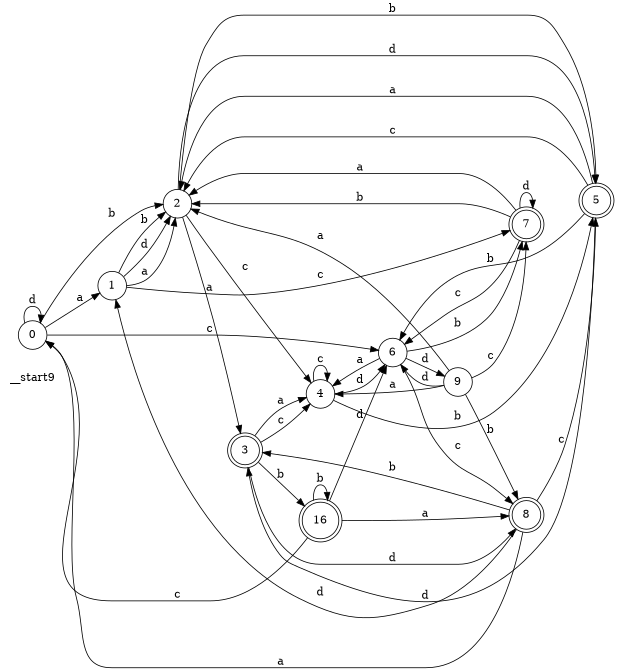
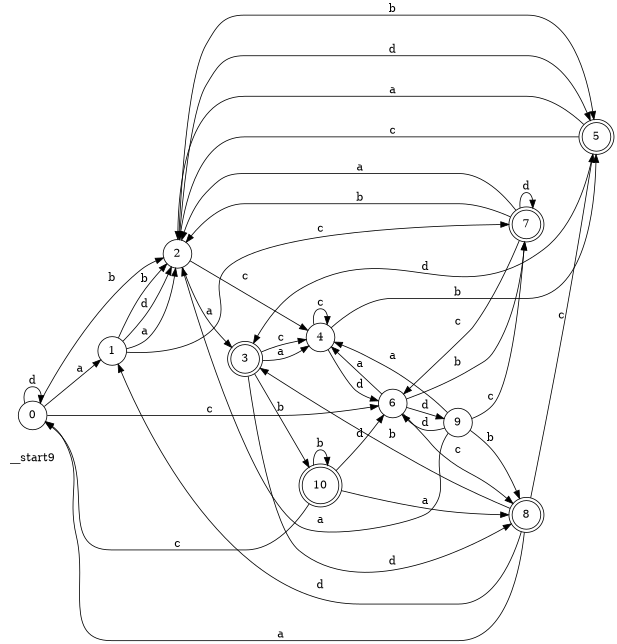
edge "5" -> "6": removed, label "b"
node "16": label "16" -> "10"
